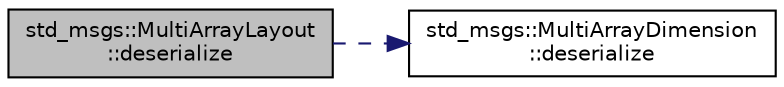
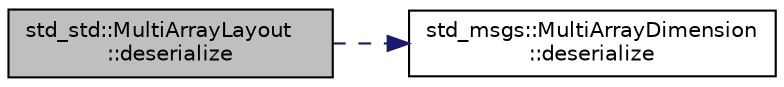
node "std_msgs::MultiArrayLayout ::deserialize": label "std_msgs::MultiArrayLayout ::deserialize" -> "std_std::MultiArrayLayout ::deserialize"
